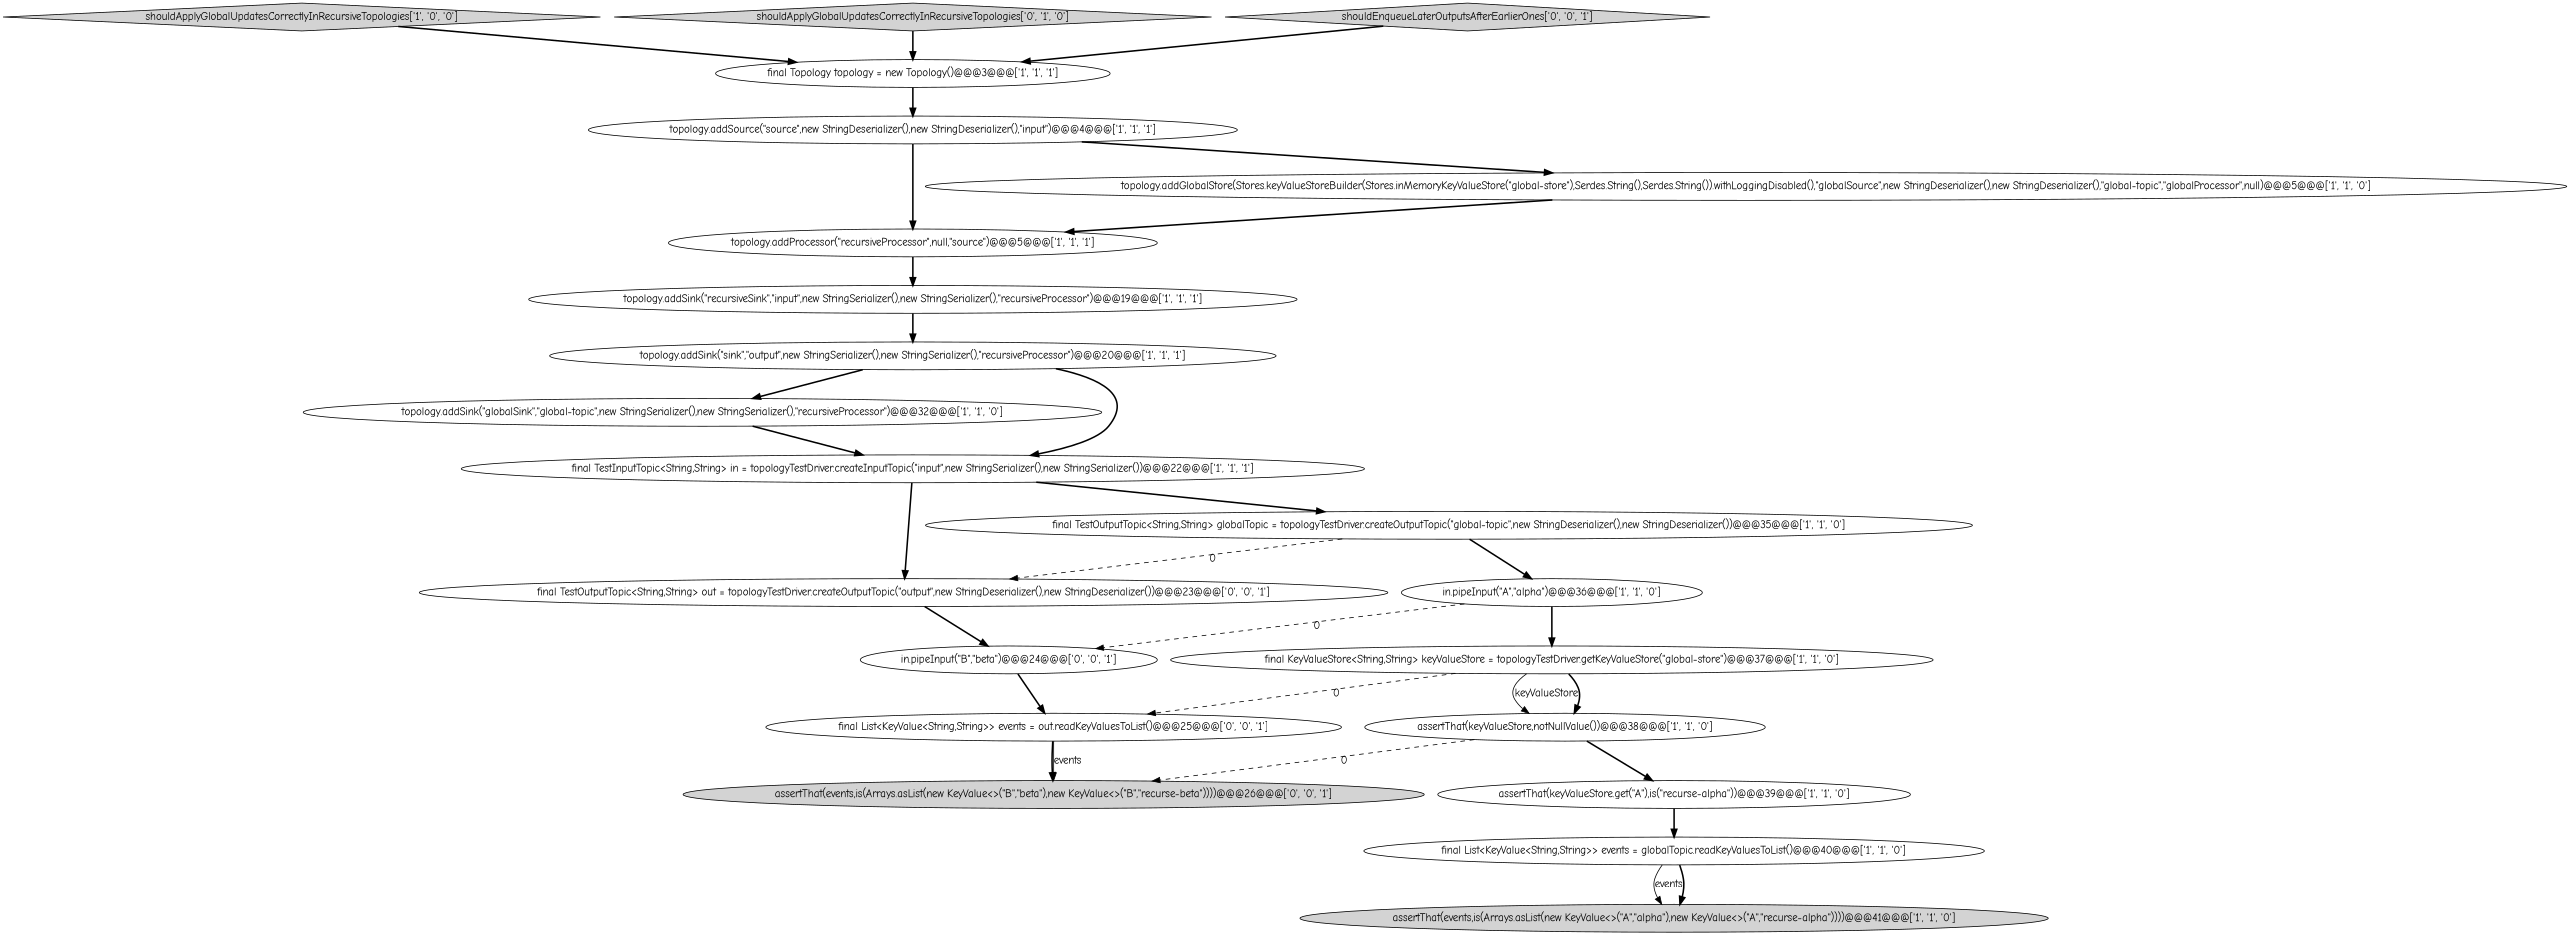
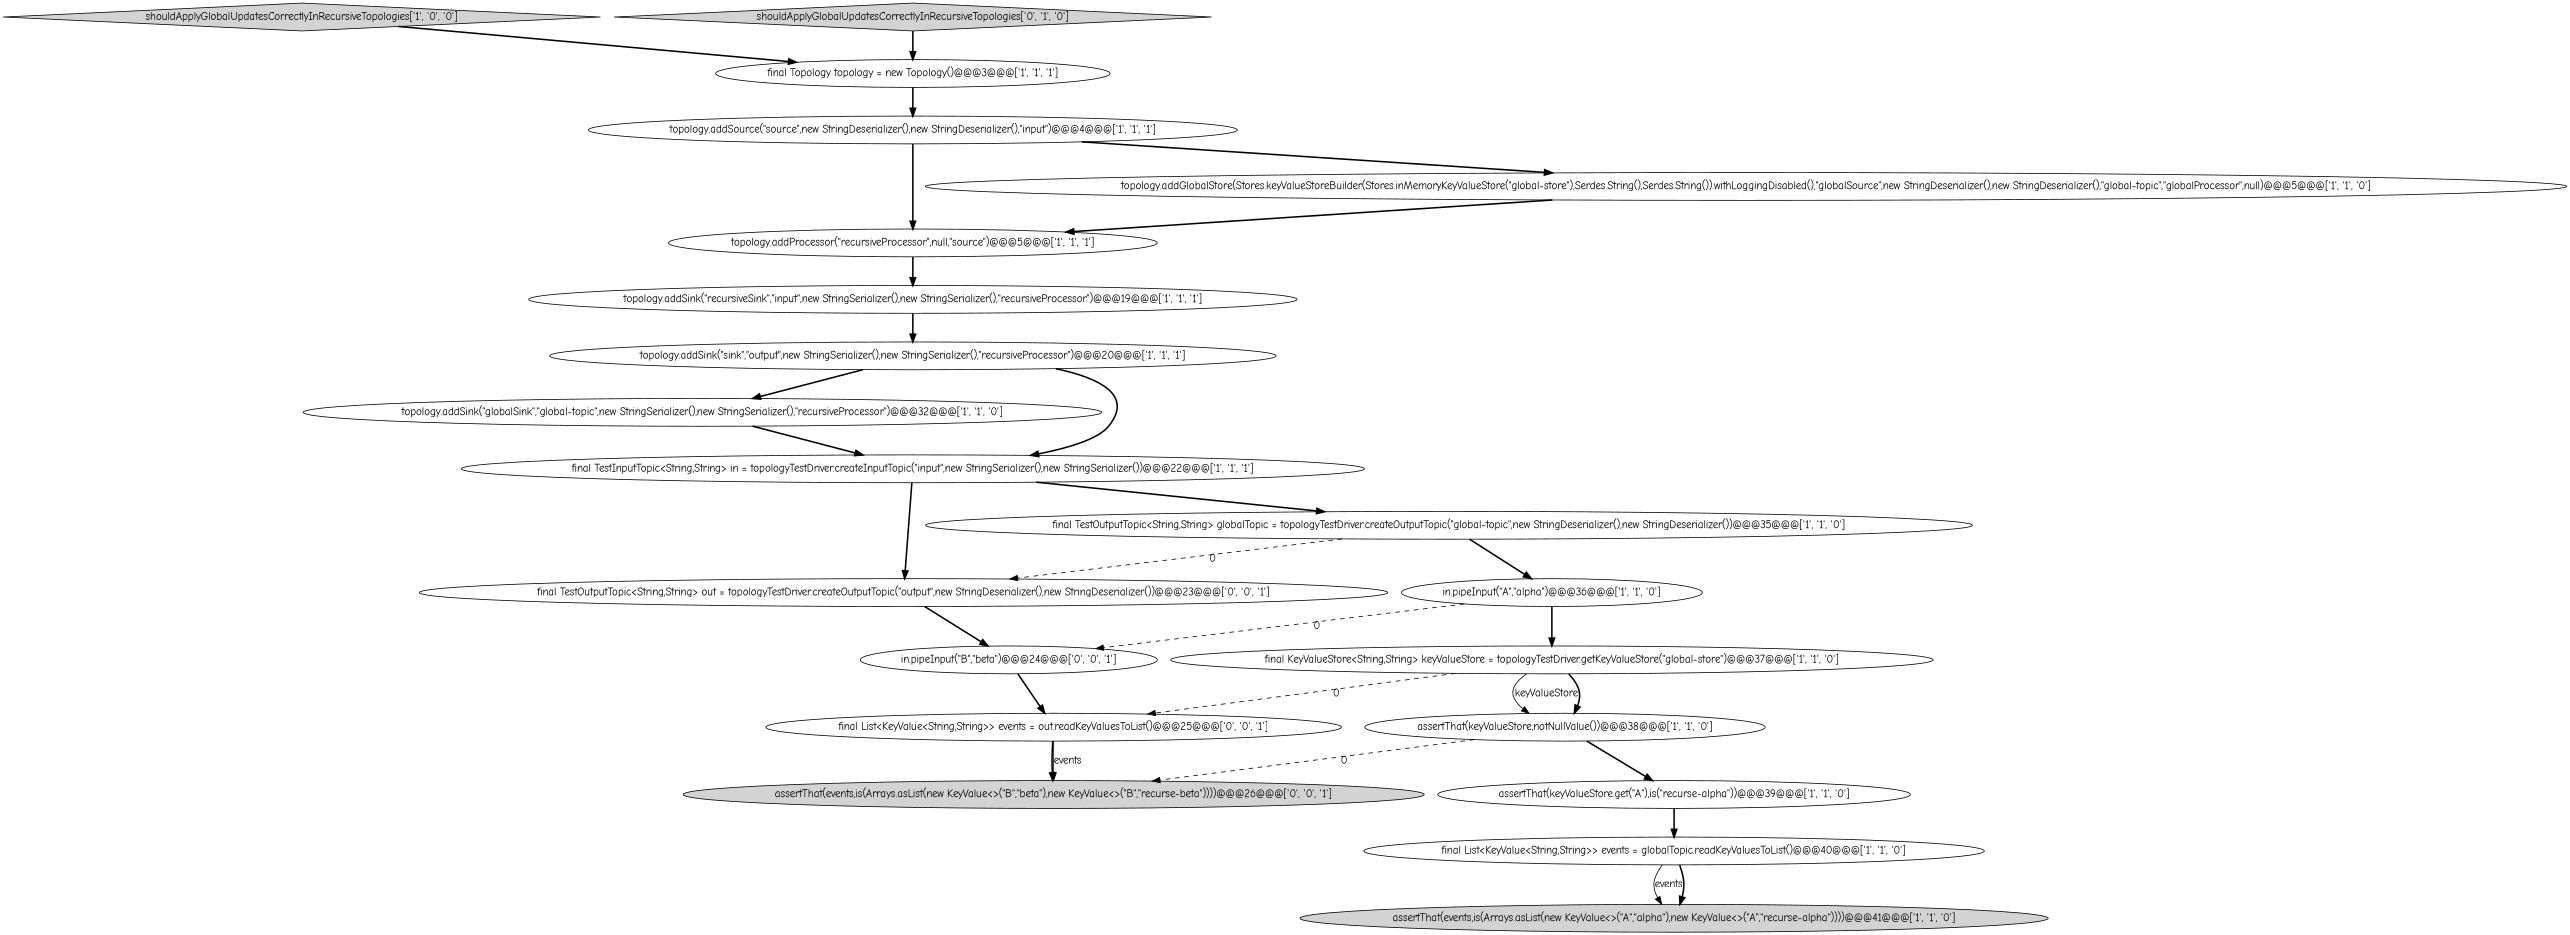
node "shouldEnqueueLaterOutputsAfterEarlierOnes['0', '0', '1']": removed
